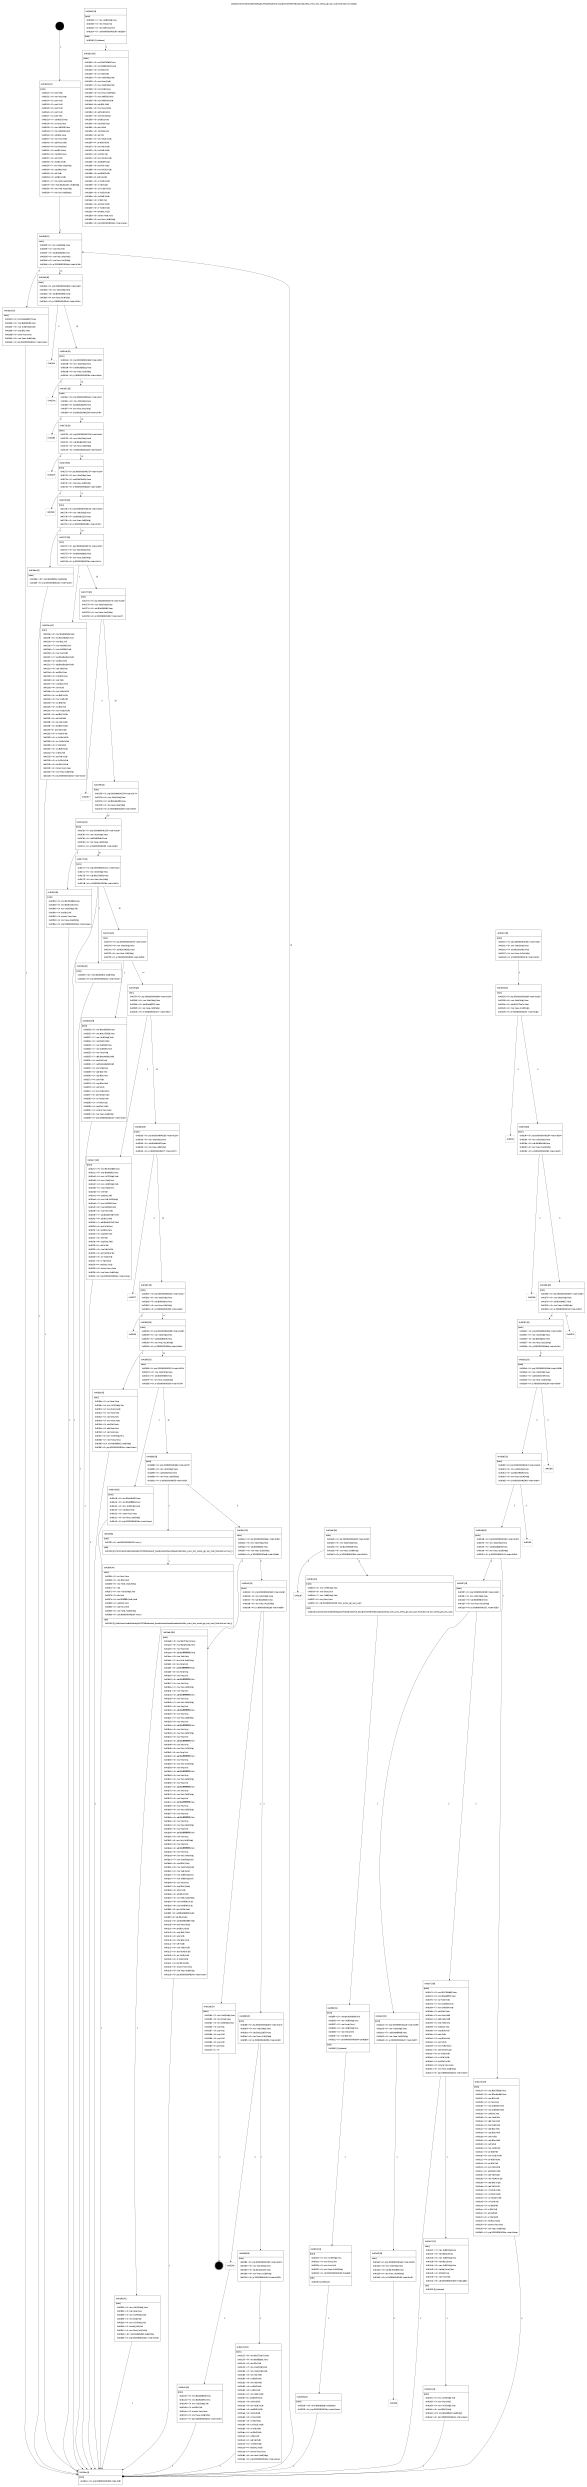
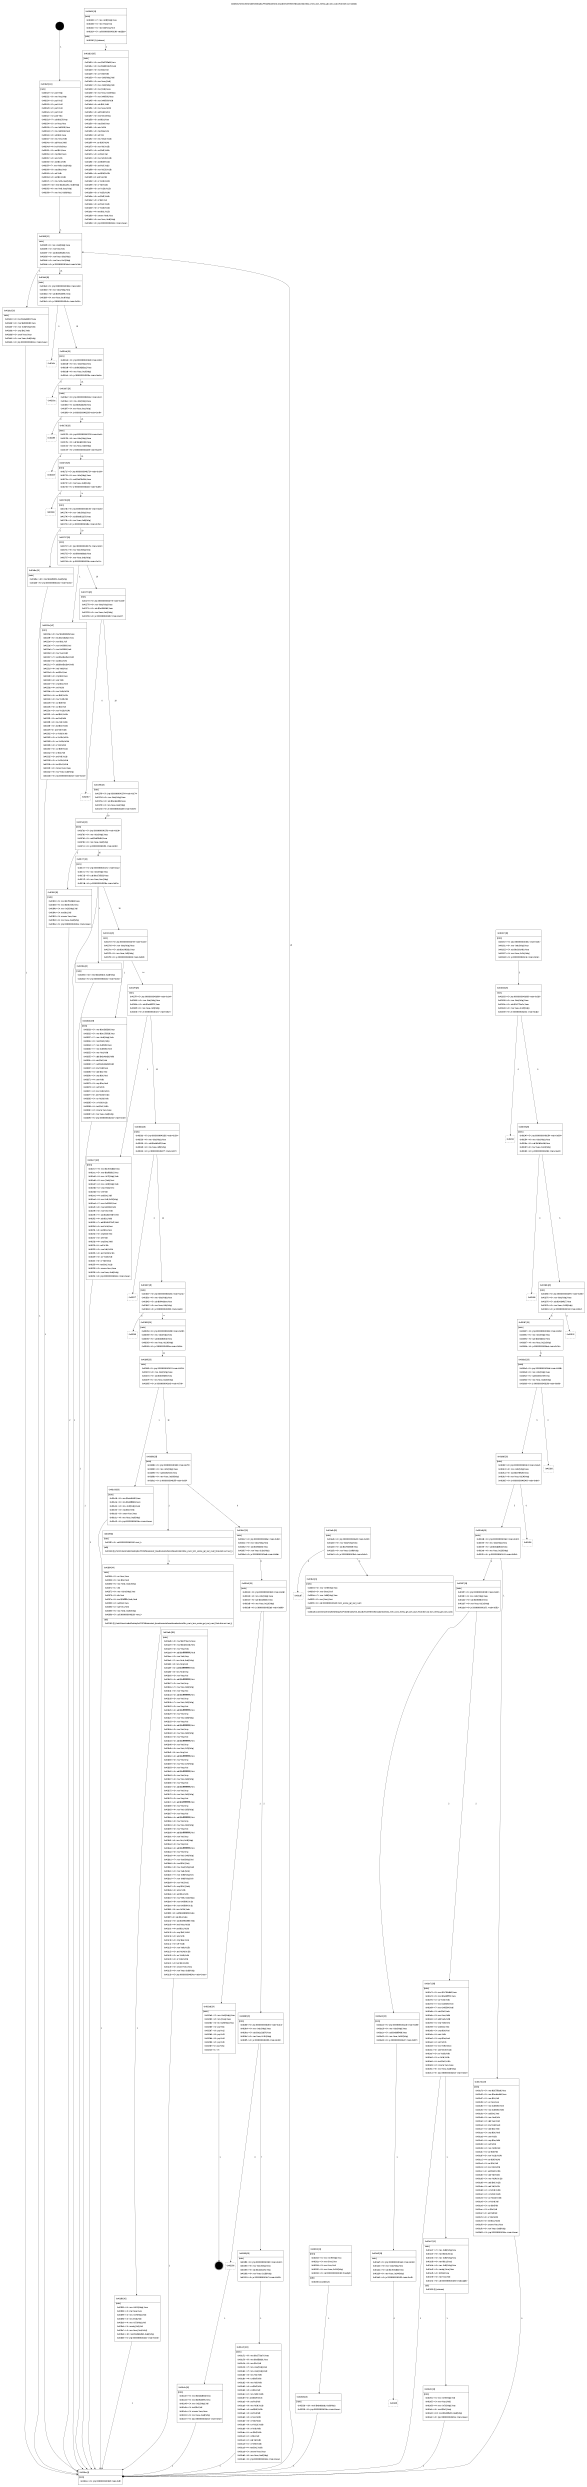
node "0x401fba [42]": removed
edge "0x4018a7 [28]" -> "0x401adb [355]": removed, label "1"
node "0x401ff9 [29]": removed
